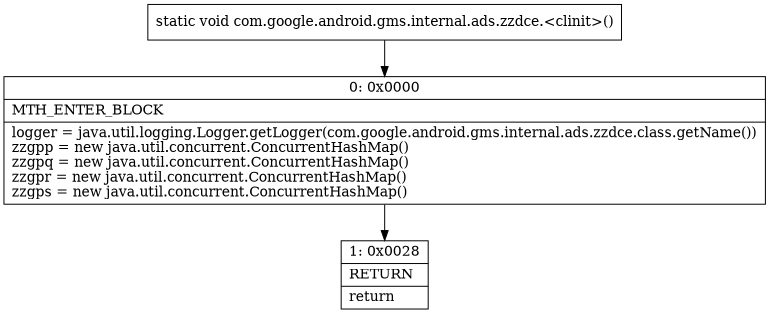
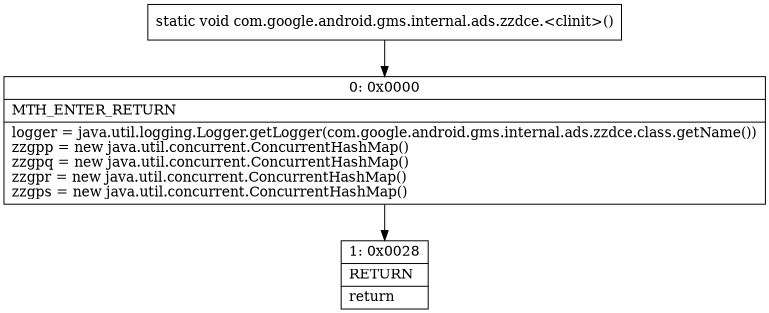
node "0: 0x0000": text "MTH_ENTER_BLOCK" -> "MTH_ENTER_RETURN"
